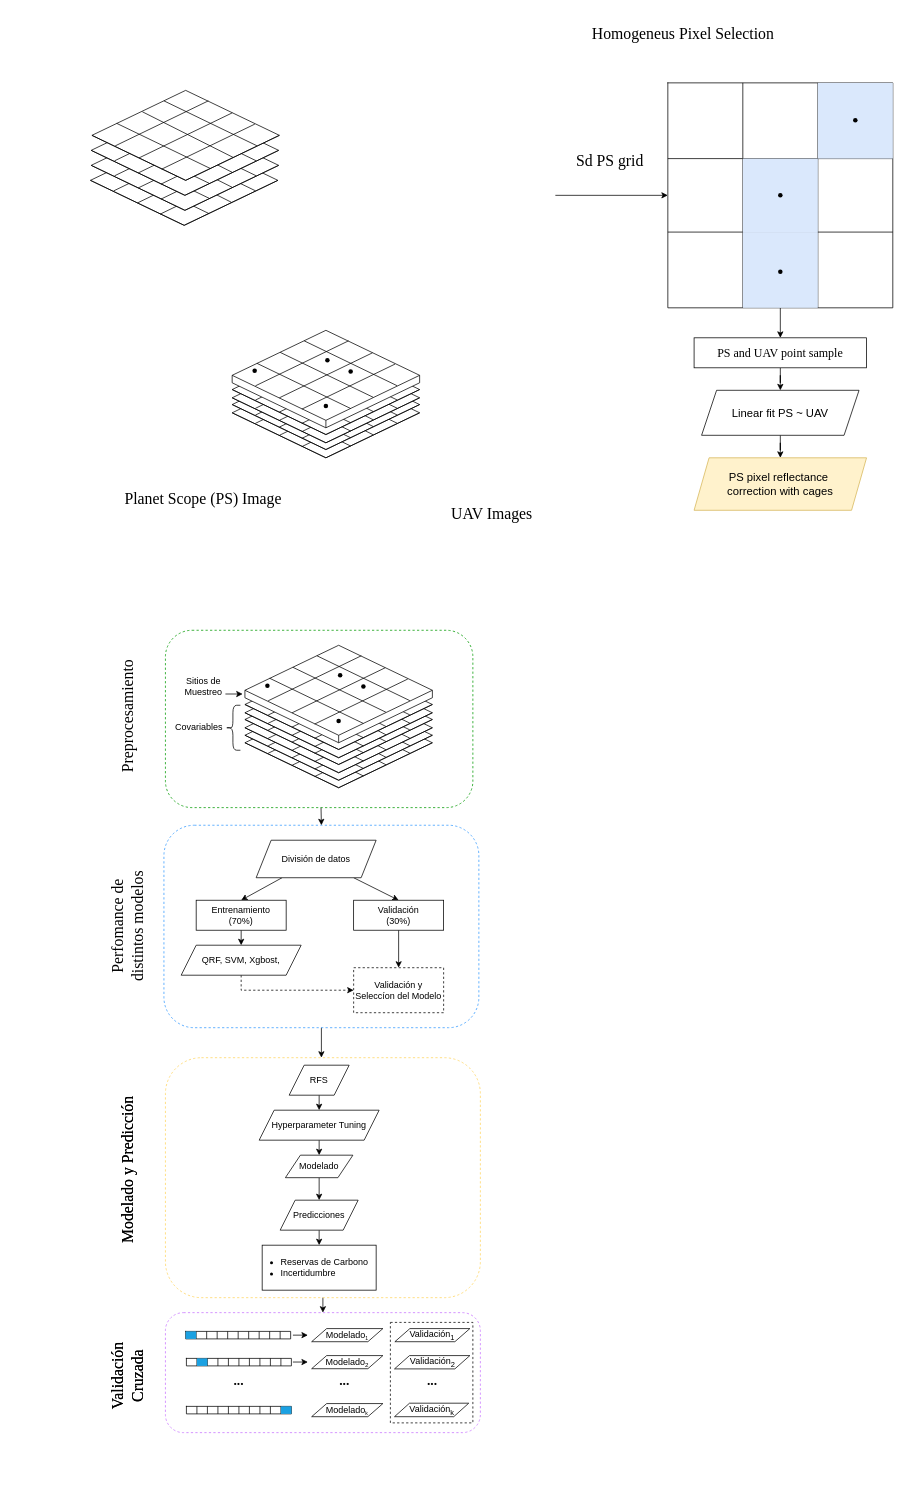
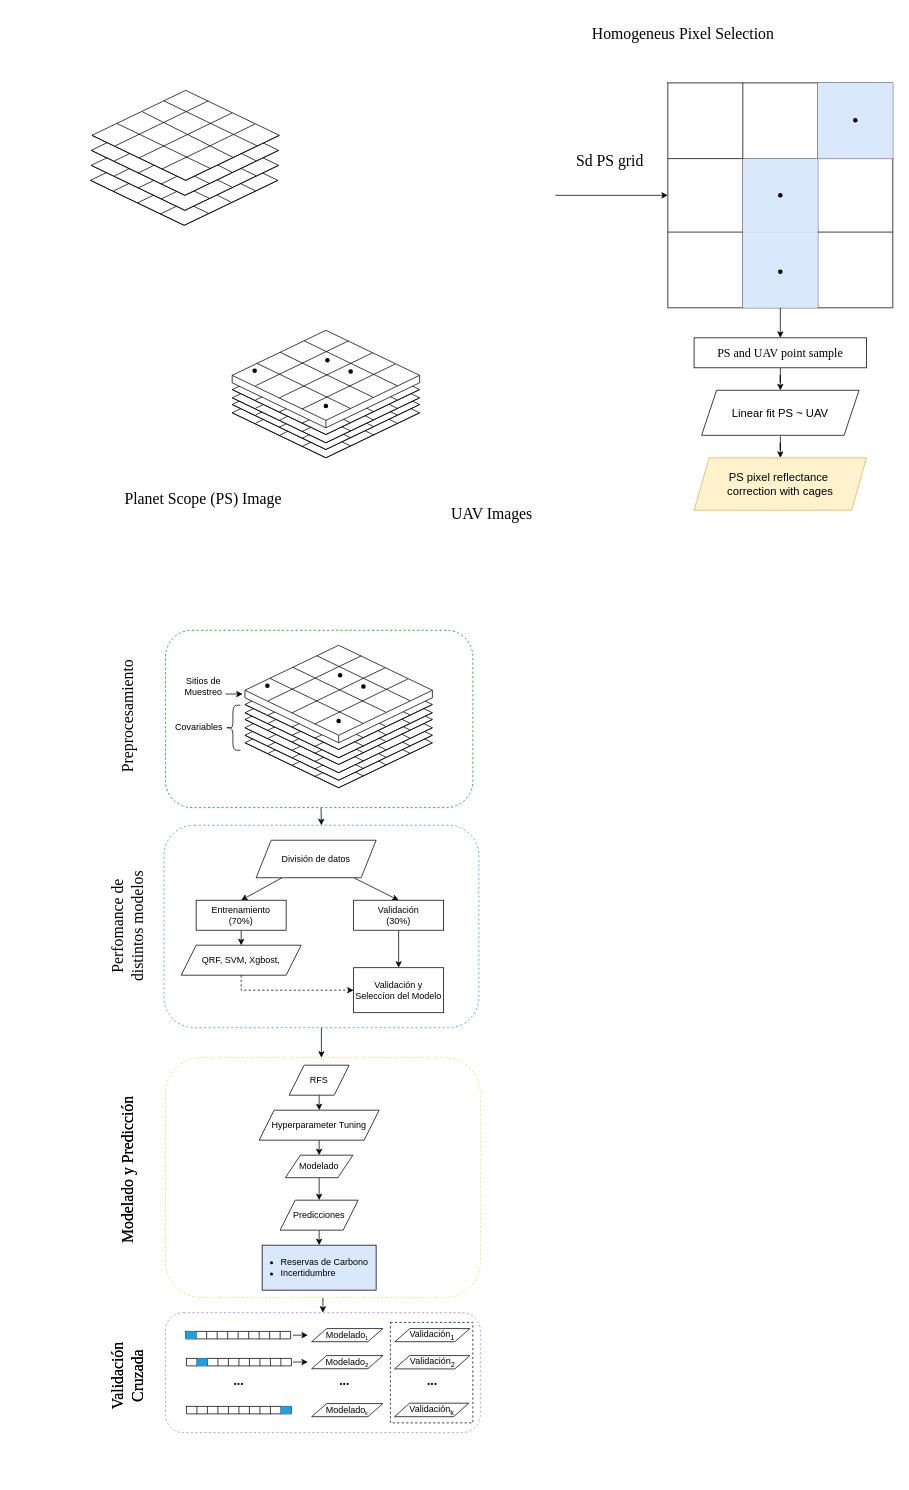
node "Validación y Seleccíon del Modelo": style dashed -> solid
node "Reservas de Carbono Incertidumbre": fillcolor #ffffff -> #dae8fc
